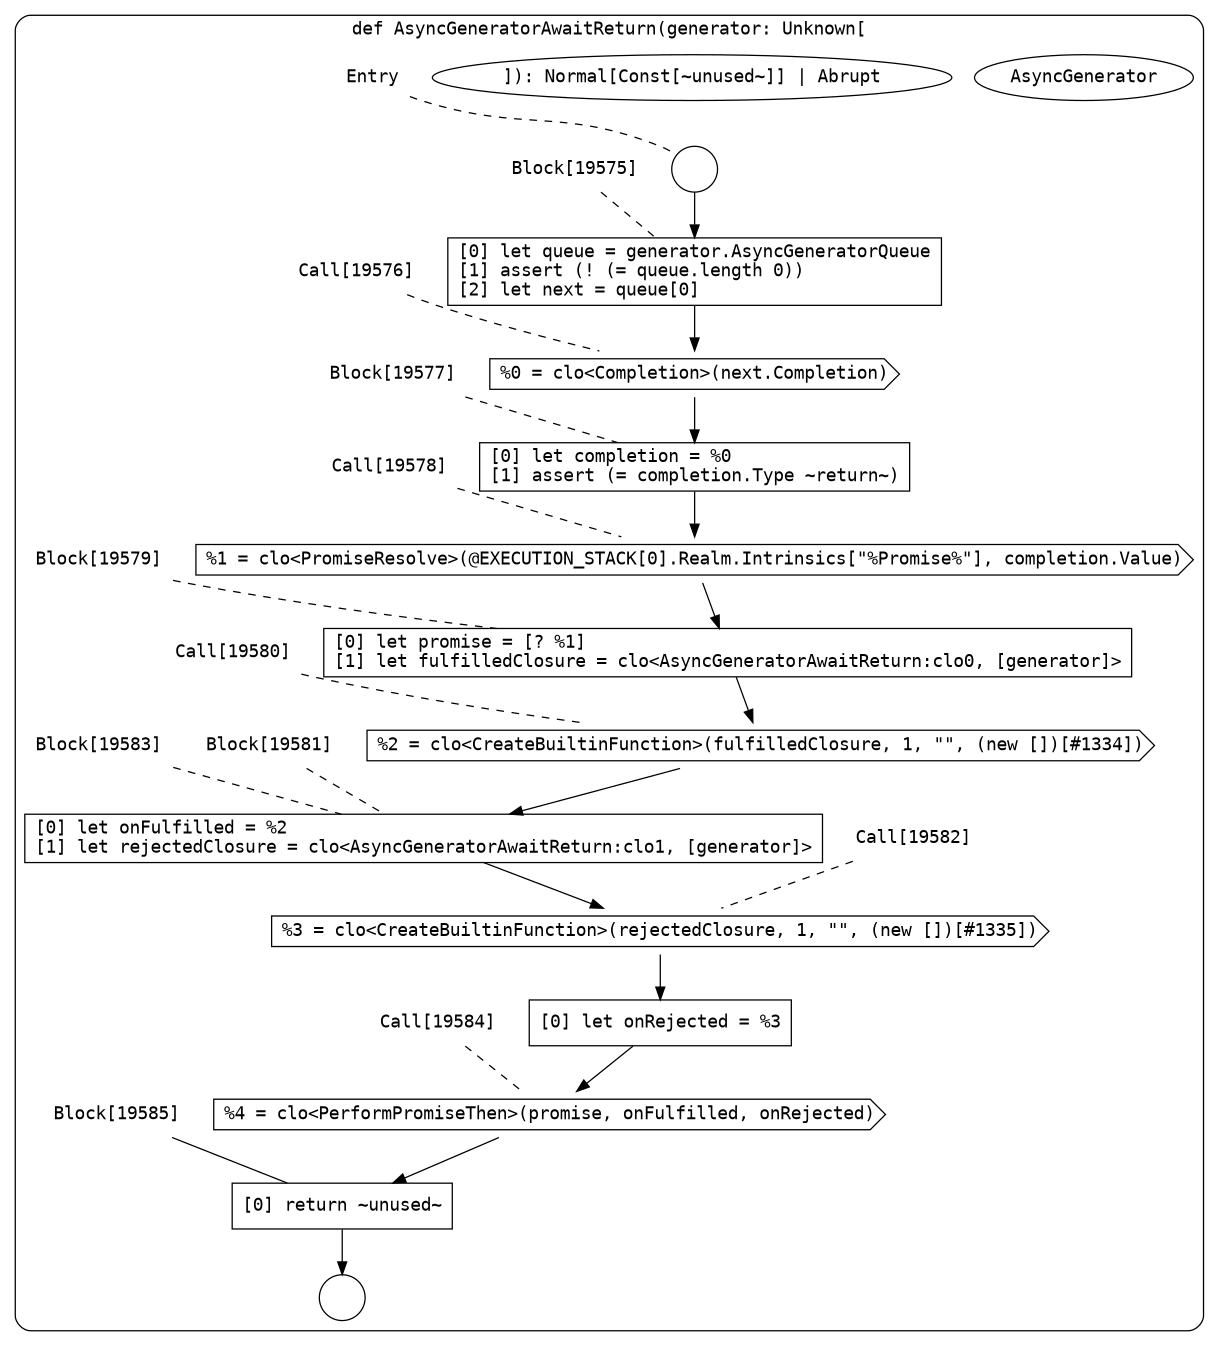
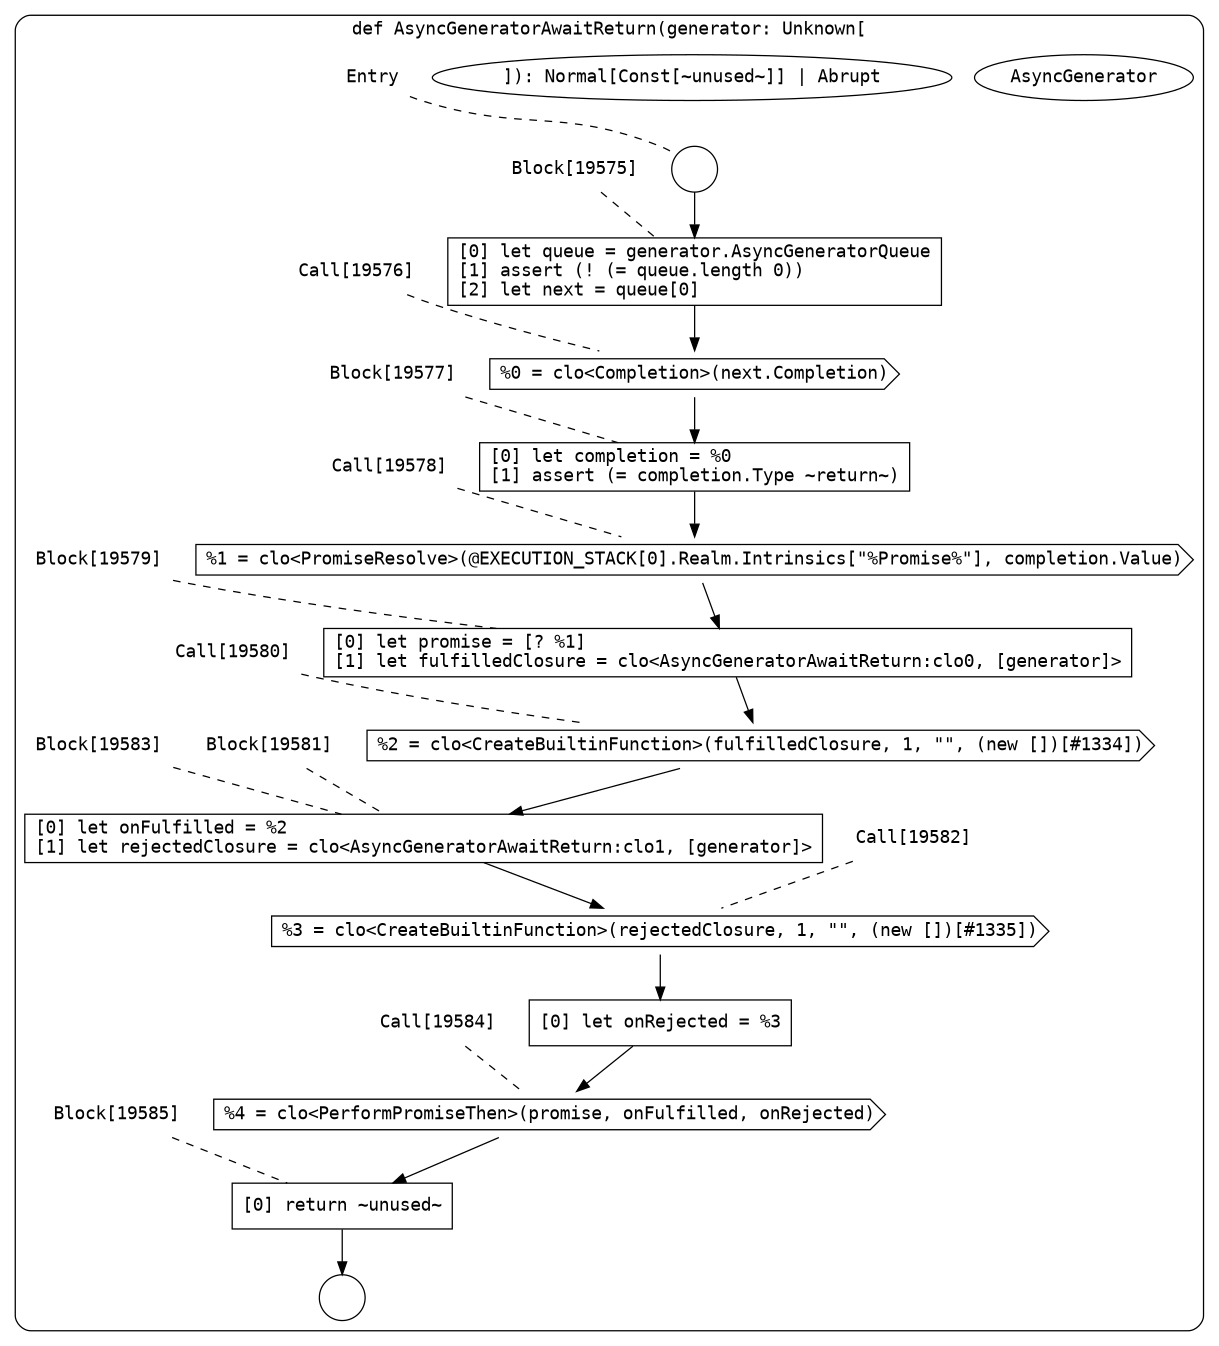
edge "Block[19585]" -- "[0] return ~unused~": style solid -> dashed
